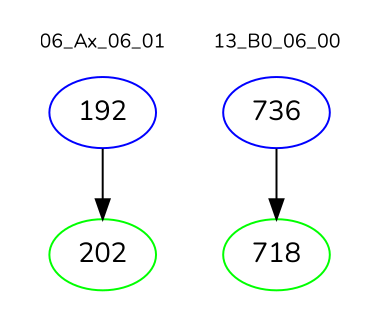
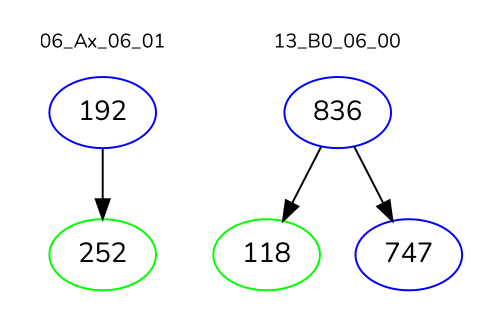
node "736": label "736" -> "836"
node "202": label "202" -> "252"
node "718": label "718" -> "118"
node "747": added
